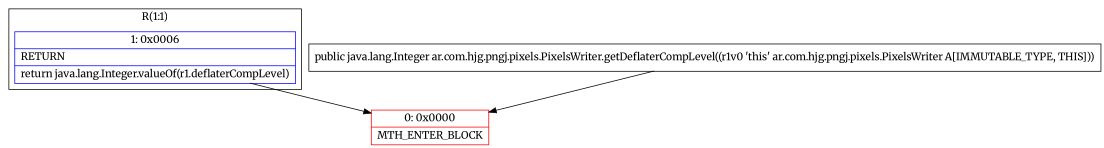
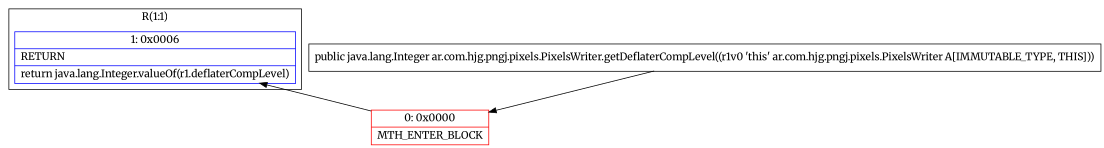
edge "1: 0x0006" -> "0: 0x0000": reversed
